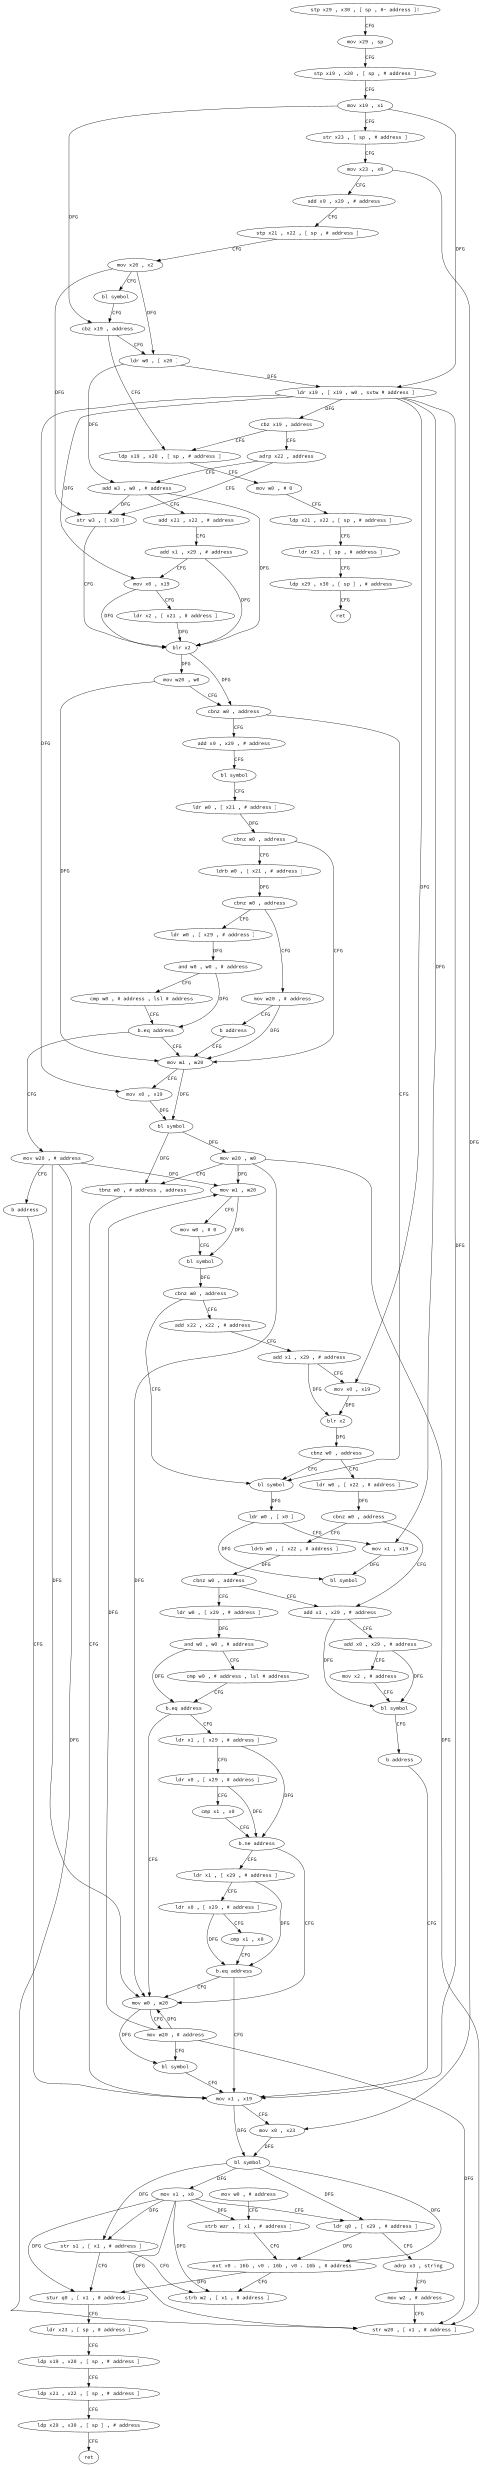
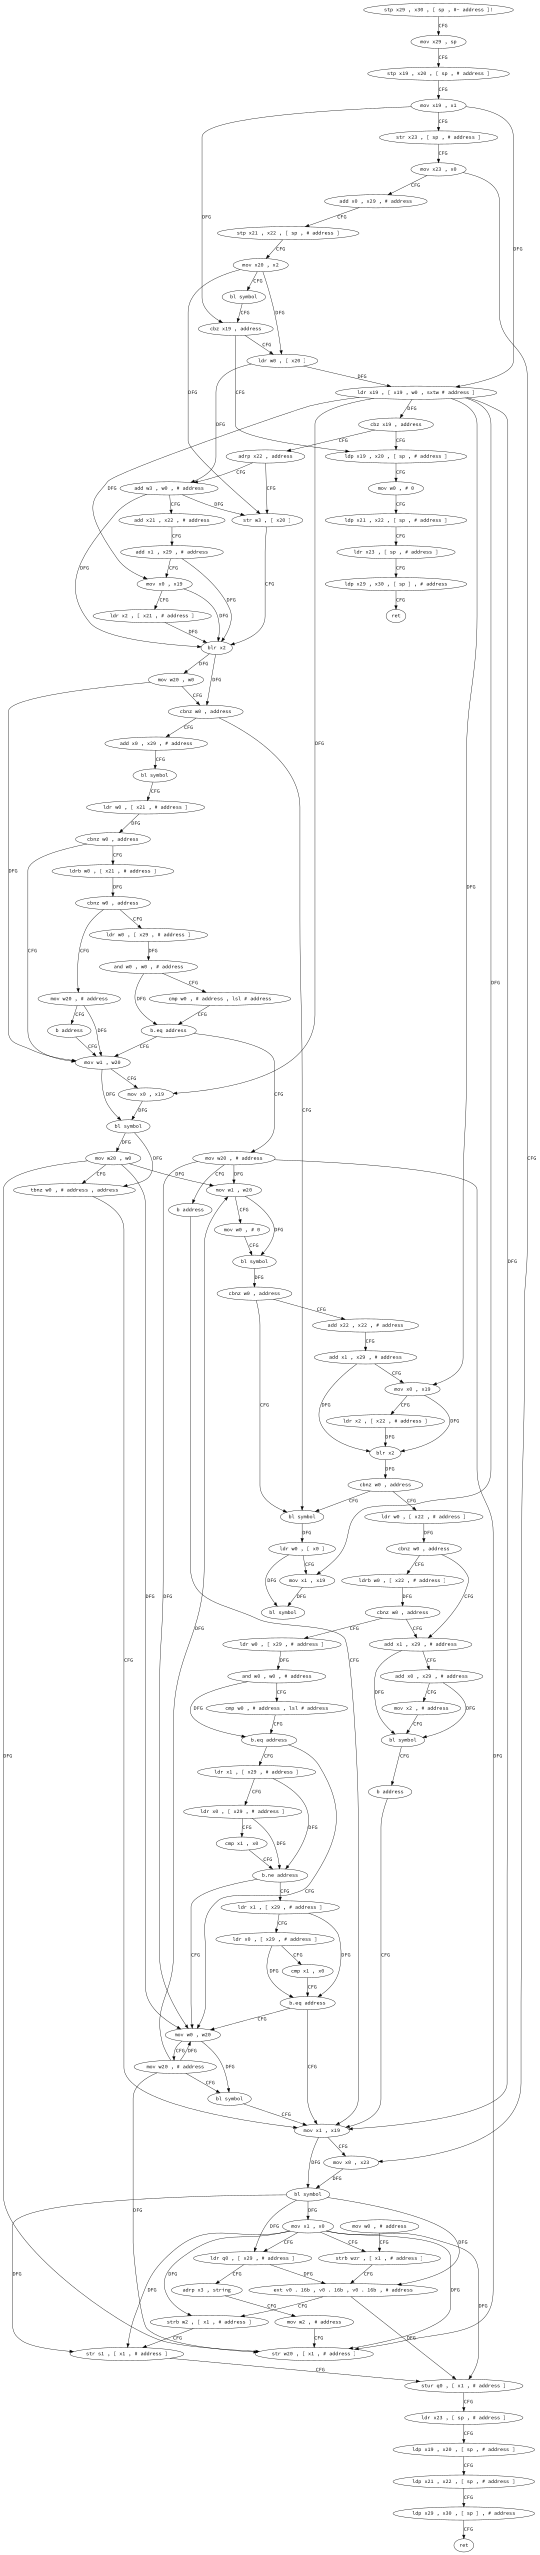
edge "mov x23 , x0" -> "mov x0 , x23": label "DFG" -> "CFG"
node "ldr x2 , [ x22 , # address ]": added
edge "mov x1 , x0" -> "strb wzr , [ x1 , # address ]": label "DFG" -> "CFG"
edge "str s1 , [ x1 , # address ]" -> "strb w2 , [ x1 , # address ]": reversed
